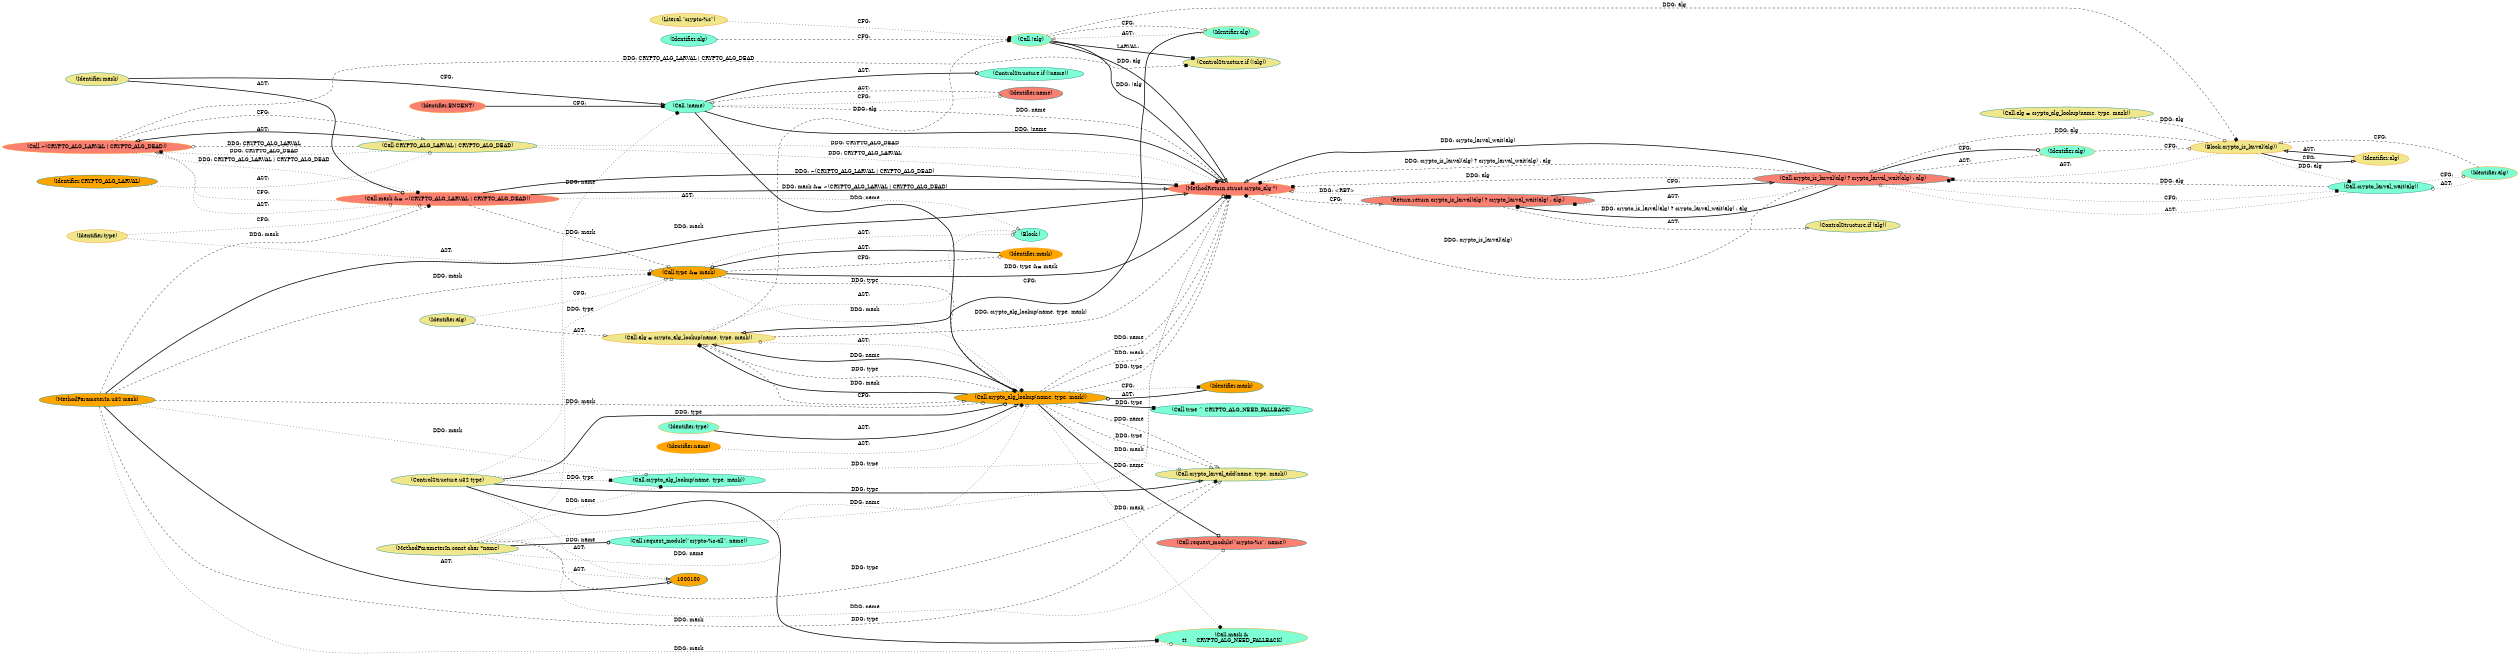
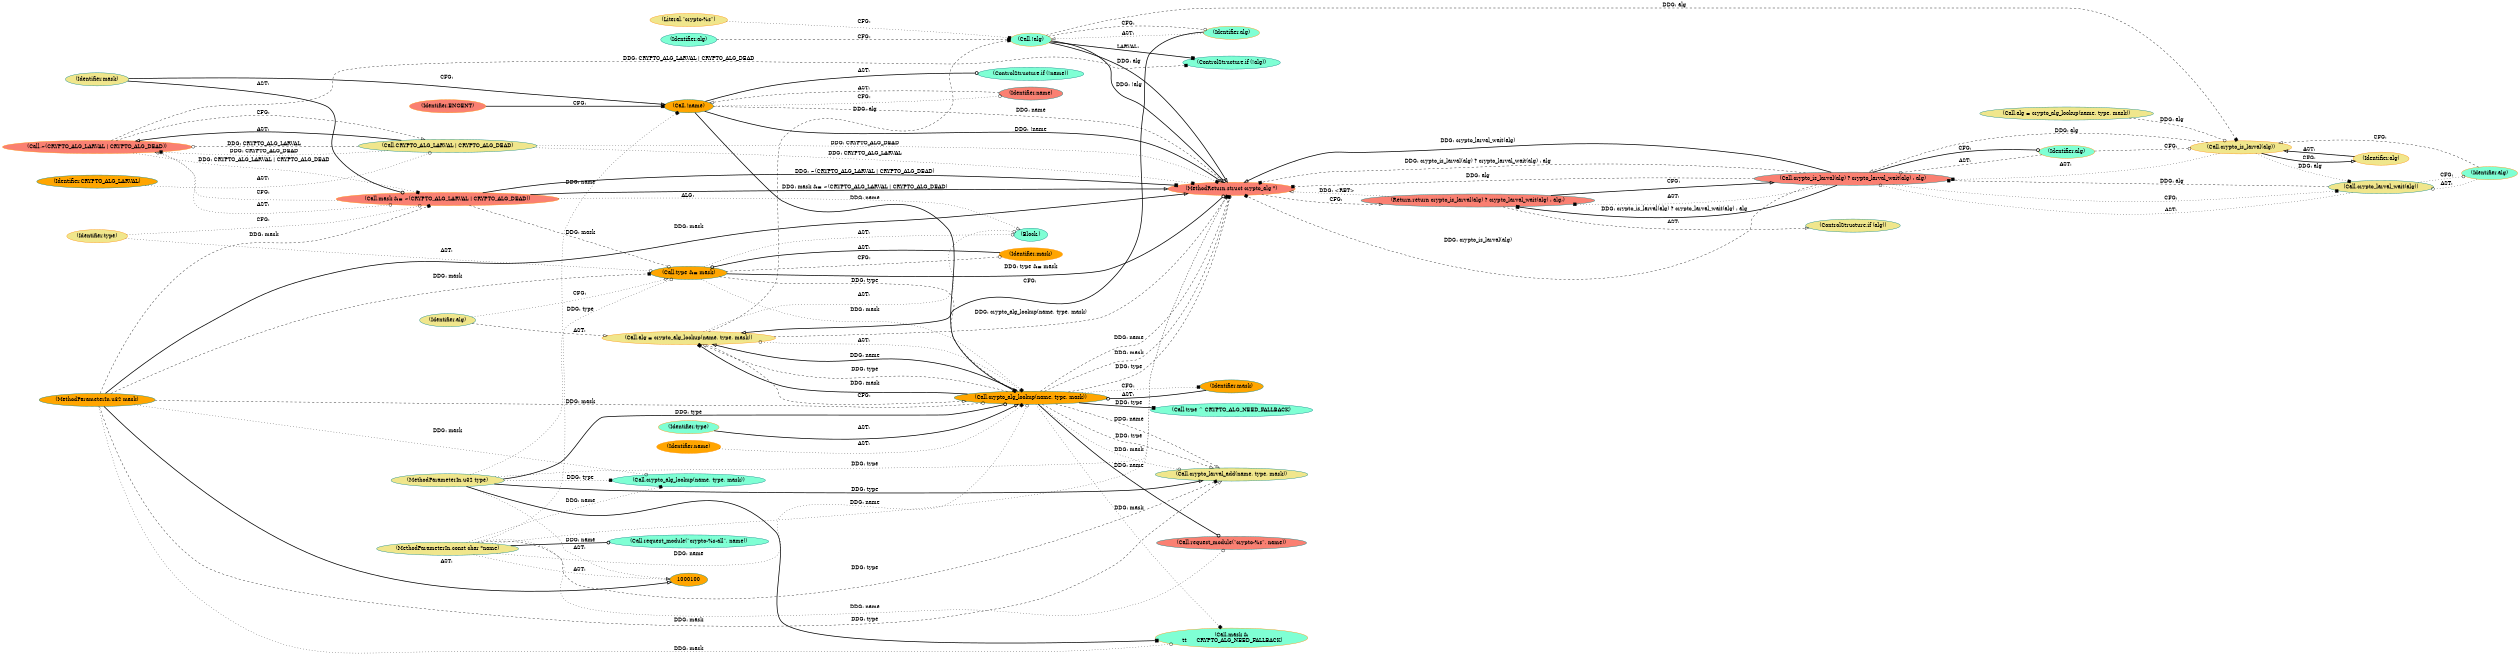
node "(ControlStructure,if (!alg))": fillcolor khaki -> aquamarine
node "(Call,!name)": fillcolor aquamarine -> orange
node "(Block,crypto_is_larval(alg))": label "(Block,crypto_is_larval(alg))" -> "(Call,crypto_is_larval(alg))"
node "(Call,crypto_larval_wait(alg))": fillcolor aquamarine -> khaki
edge "(Call,mask &= ~(CRYPTO_ALG_LARVAL | CRYPTO_ALG_DEAD))" -> "(Block,)": label "AST: " -> "ALG: "
node "(ControlStructure,u32 type)": label "(ControlStructure,u32 type)" -> "(MethodParameterIn,u32 type)"
